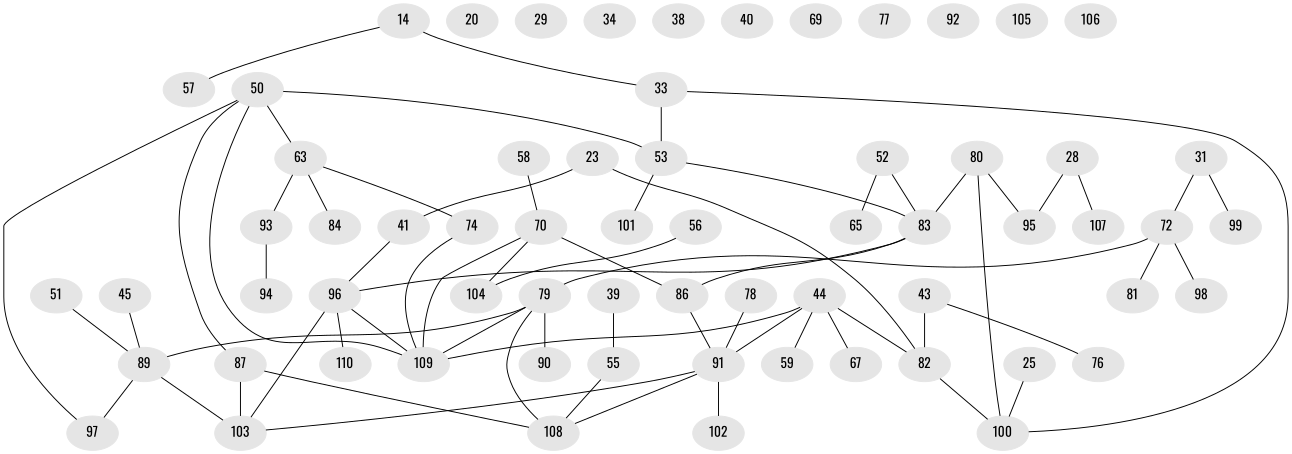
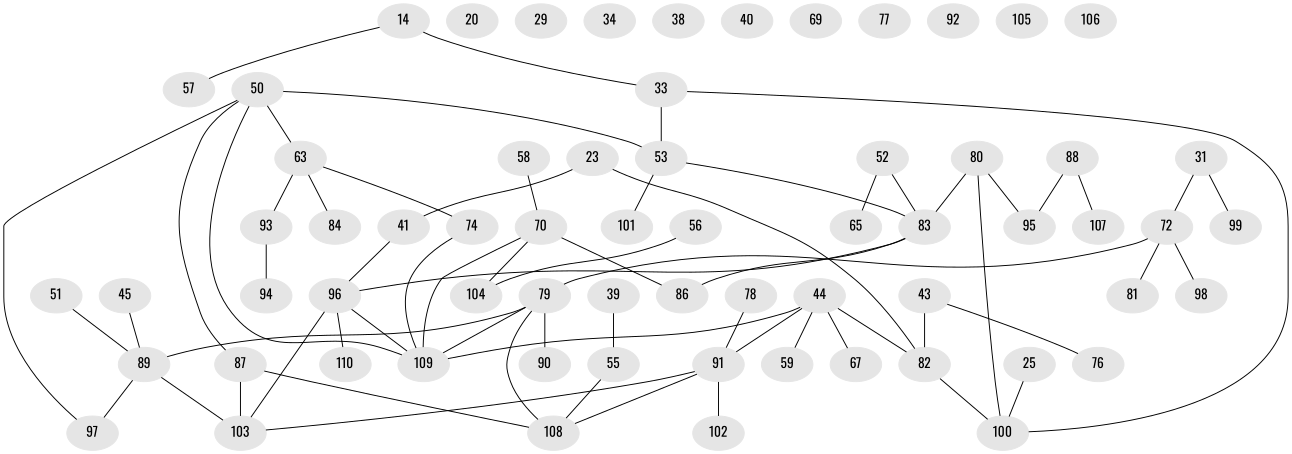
node "28": label "28" -> "88"
edge "86" -- "91": removed
